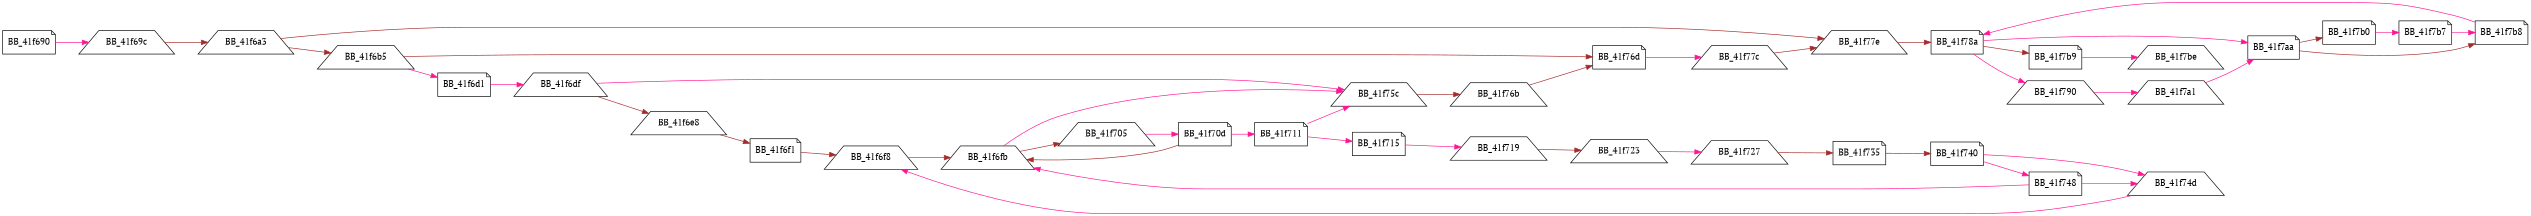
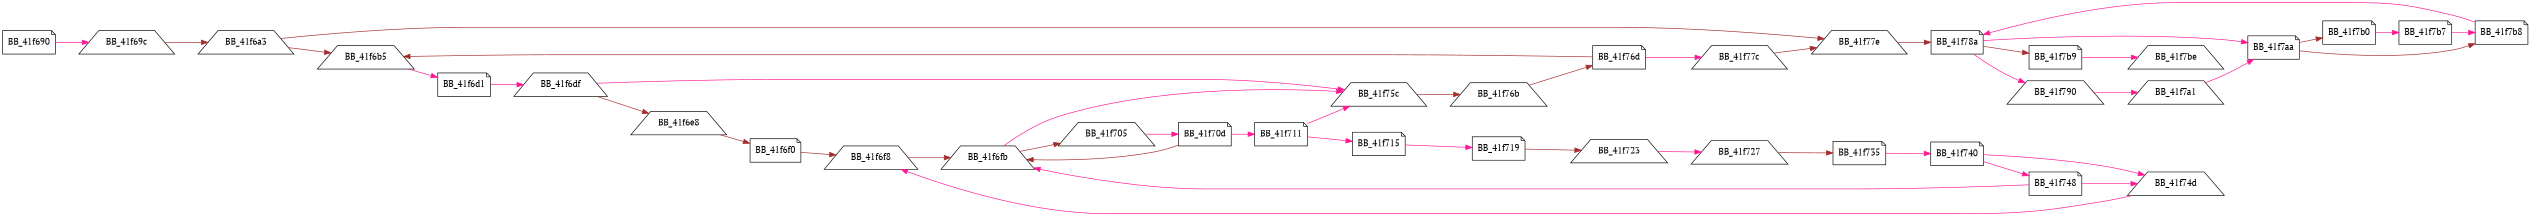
edge "BB_41f6b5" -> "BB_41f76d": reversed
node "BB_41f719": shape trapezium -> note
node "BB_41f6f1": label "BB_41f6f1" -> "BB_41f6f0"
edge "BB_41f735" -> "BB_41f740": color brown -> deeppink
